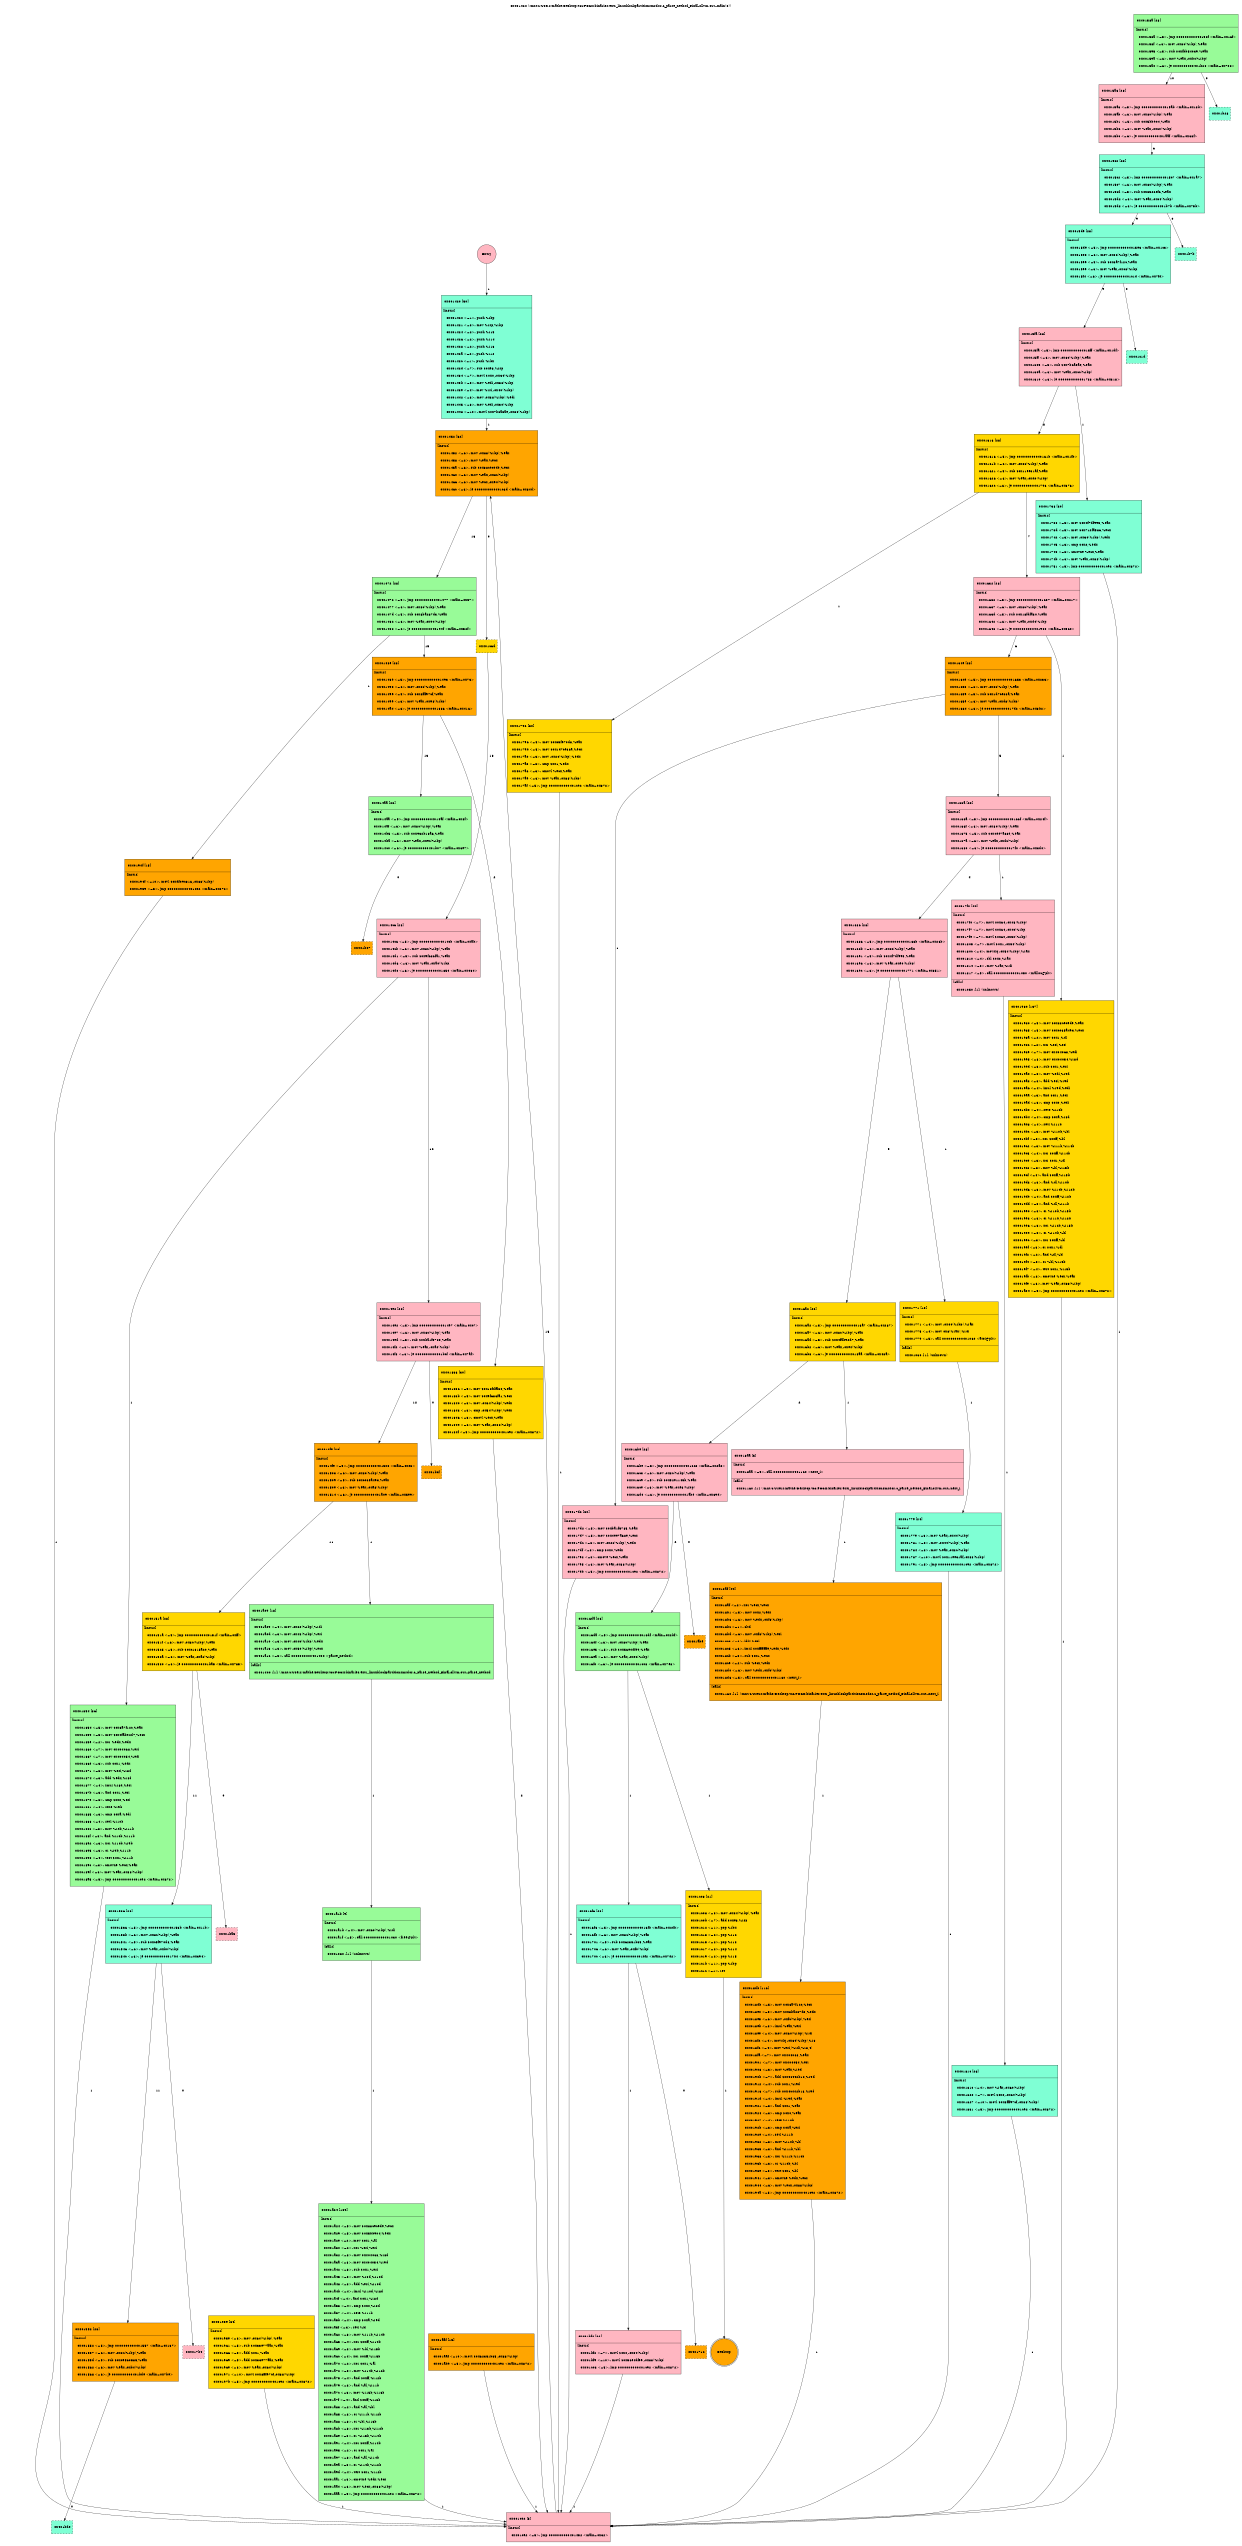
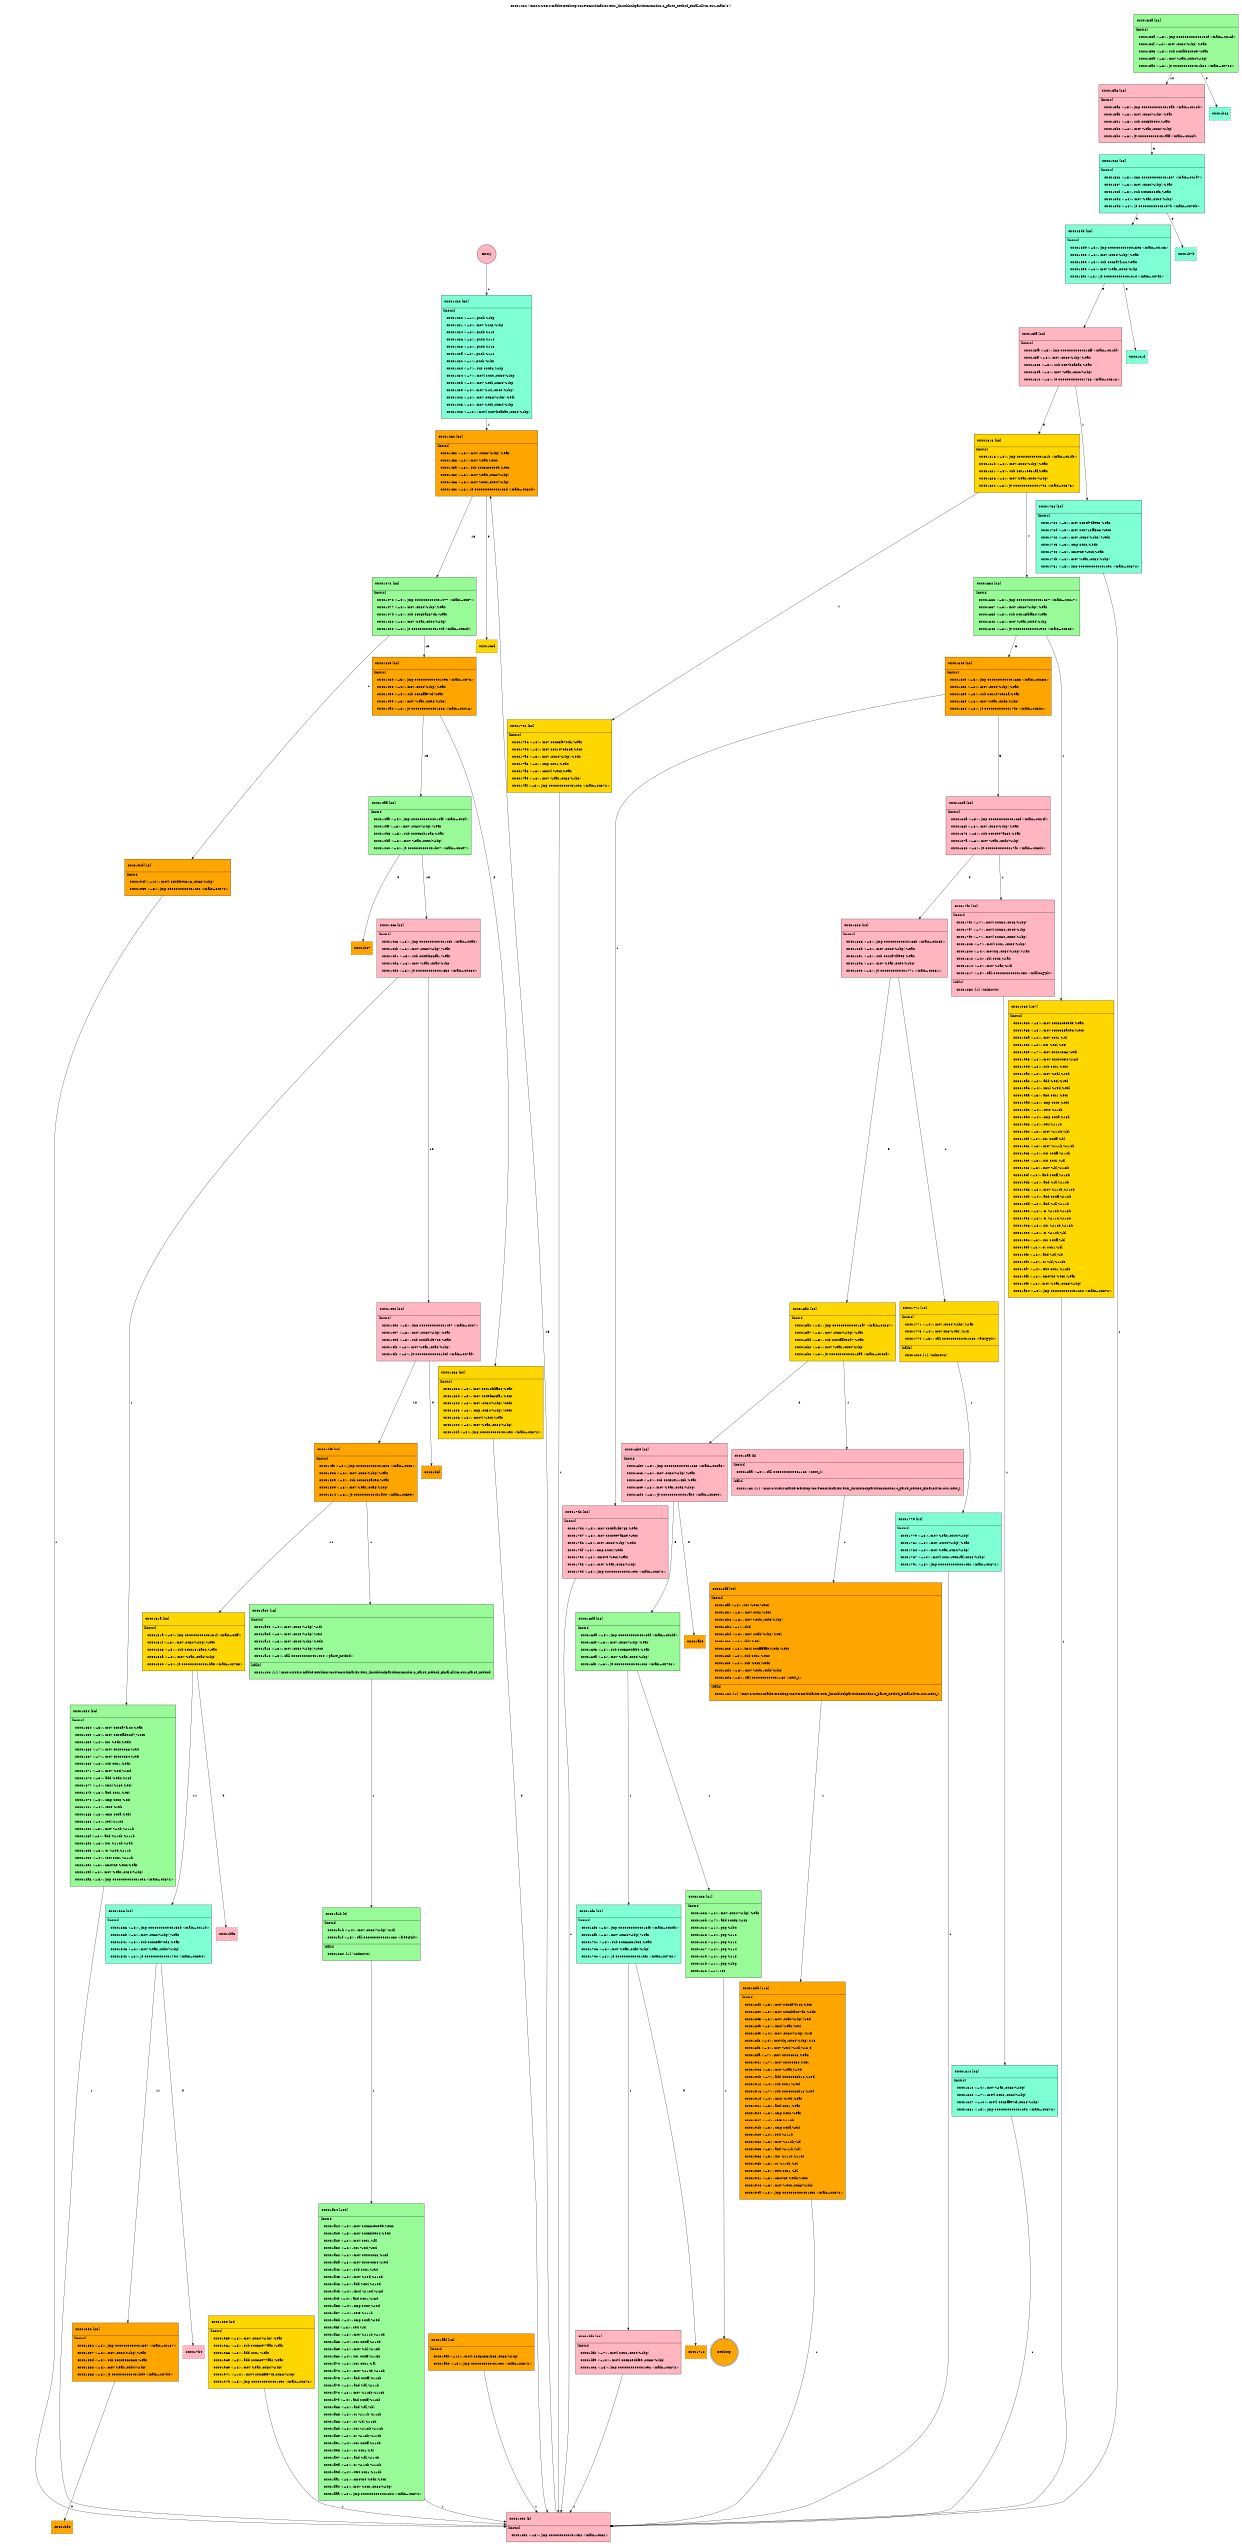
node "0x401632 [28]": fillcolor lightpink -> palegreen
edge "0x401c6d" -> "0x4014c6 [28]": now "0x4014aa [28]" -> "0x4014c6 [28]"
node "0x401c08 [21]": fillcolor gold -> palegreen
node "0x401bde": fillcolor aquamarine -> orange
